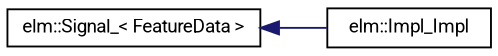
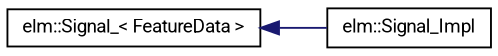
node "elm::Impl_Impl": label "elm::Impl_Impl" -> "elm::Signal_Impl"
